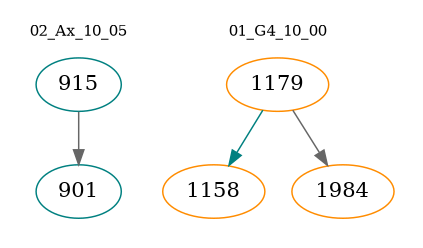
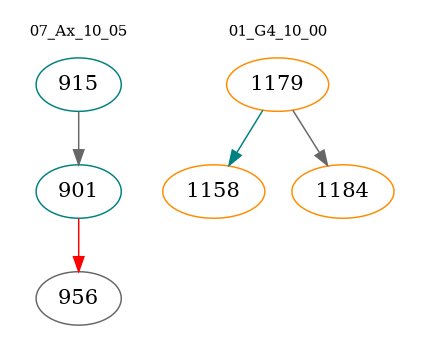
cluster "02_Ax_10_05": label "02_Ax_10_05" -> "07_Ax_10_05"
node "1984": label "1984" -> "1184"
node "956": added
